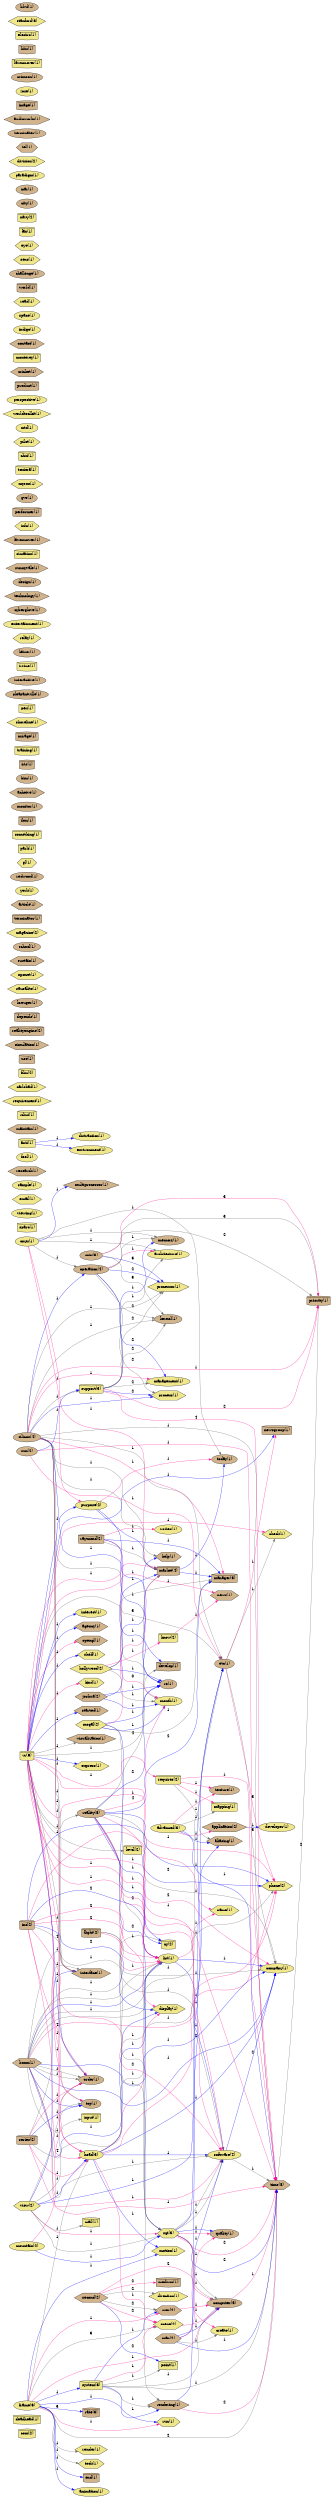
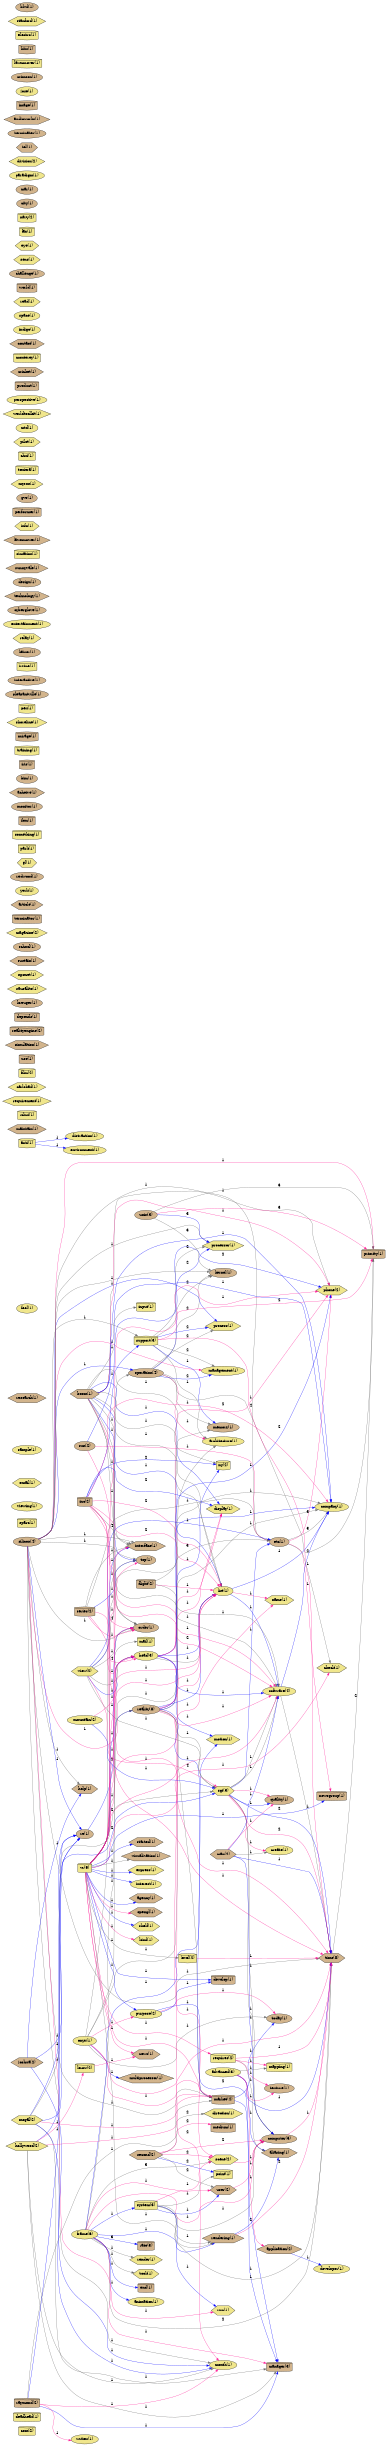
node "stanford(3)": label "stanford(3)" -> "stanford(1)"
edge "hollywood(2)" -> "market(4)": color blue -> deeppink
edge "raymond(2)" -> "month(1)": label "0" -> "1"
edge "reality(8)" -> "re(1)": reversed
edge "vr(9)" -> "develop(1)": color gray40 -> blue
edge "reality(8)" -> "month(1)": label "4" -> "2"
edge "onyx(1)" -> "time(8)": added, label "1"
